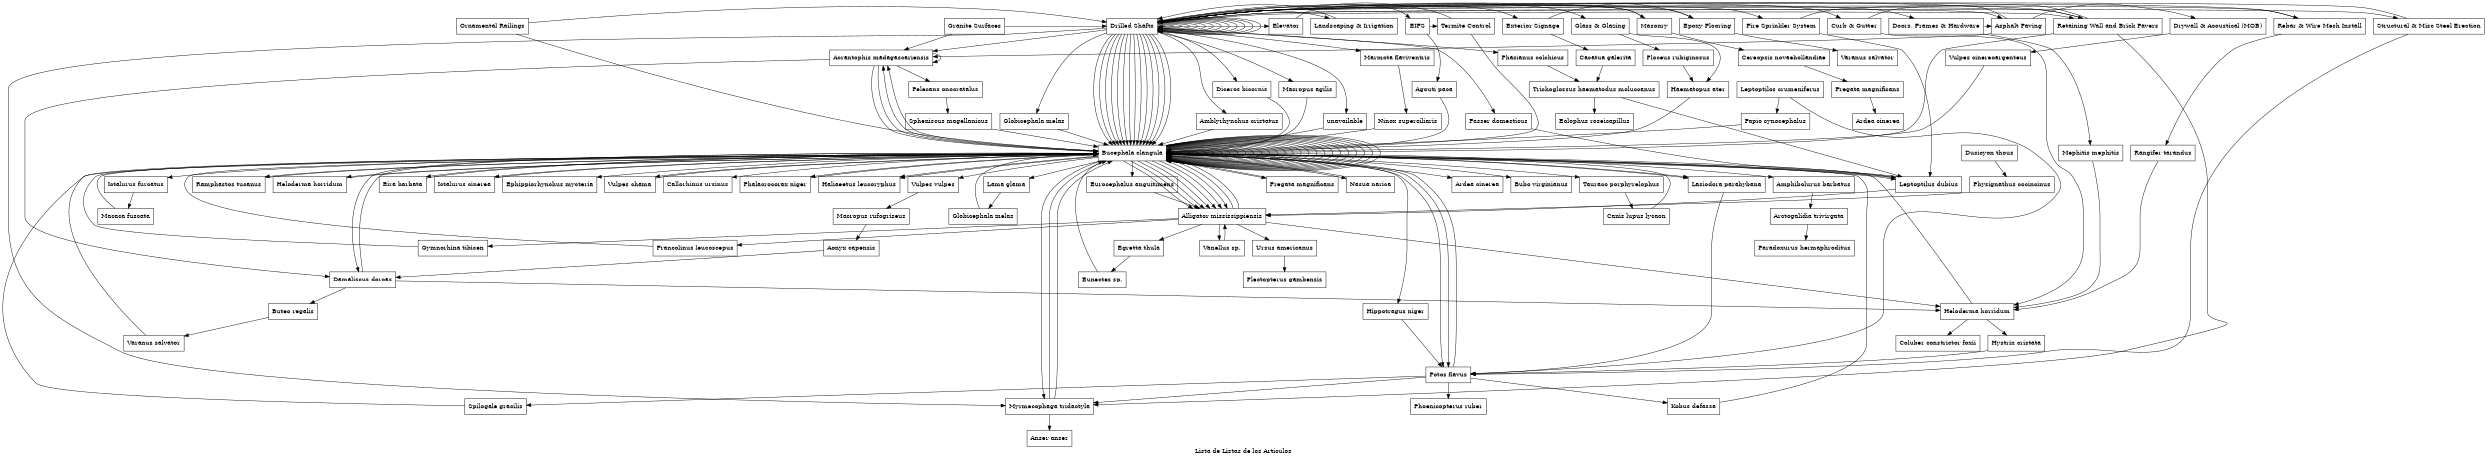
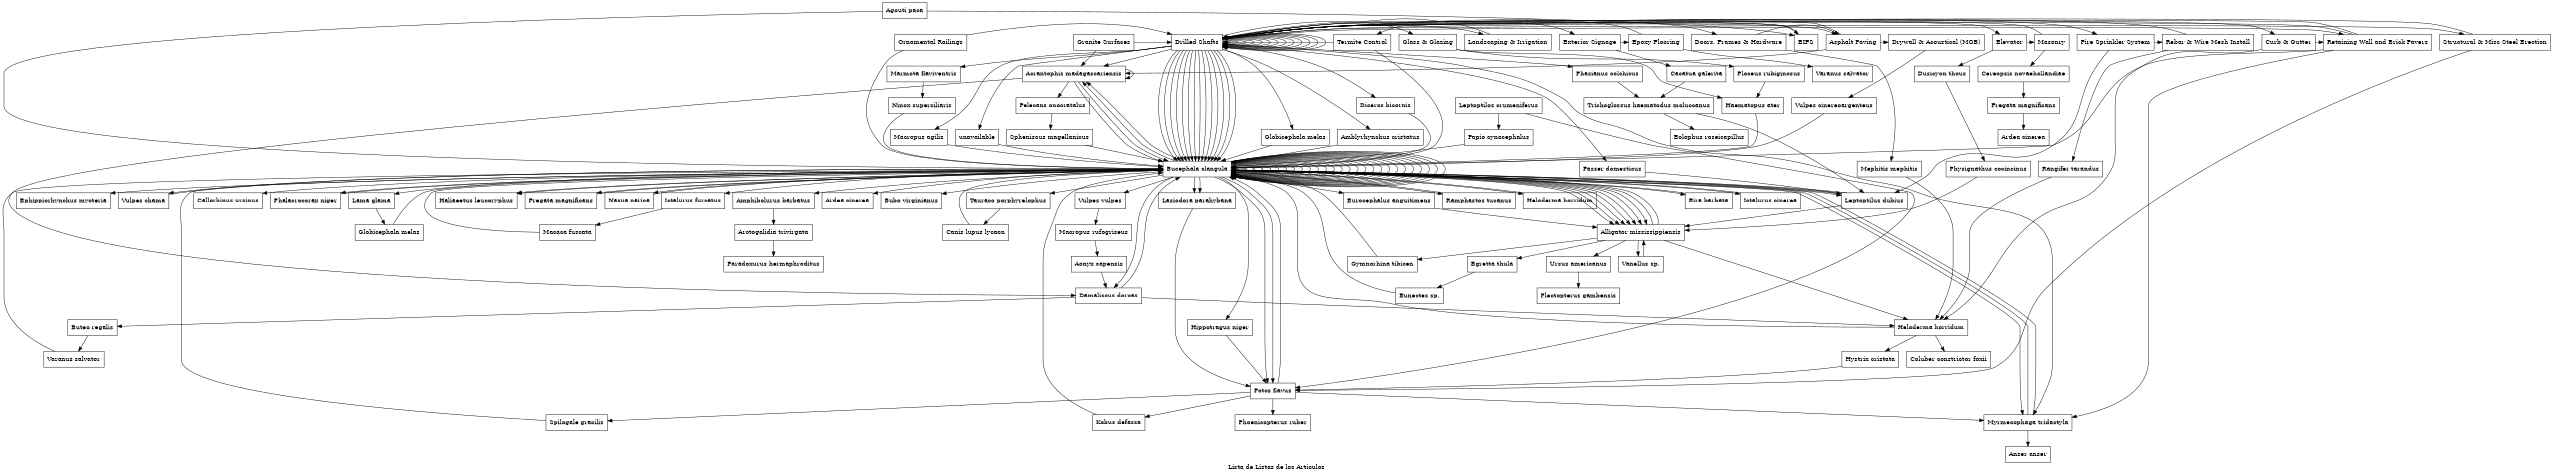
edge "EIFS" -> "Agouti paca": reversed
edge "Elevator" -> "Dusicyon thous": added
node "Francolinus leucoscepus": removed
